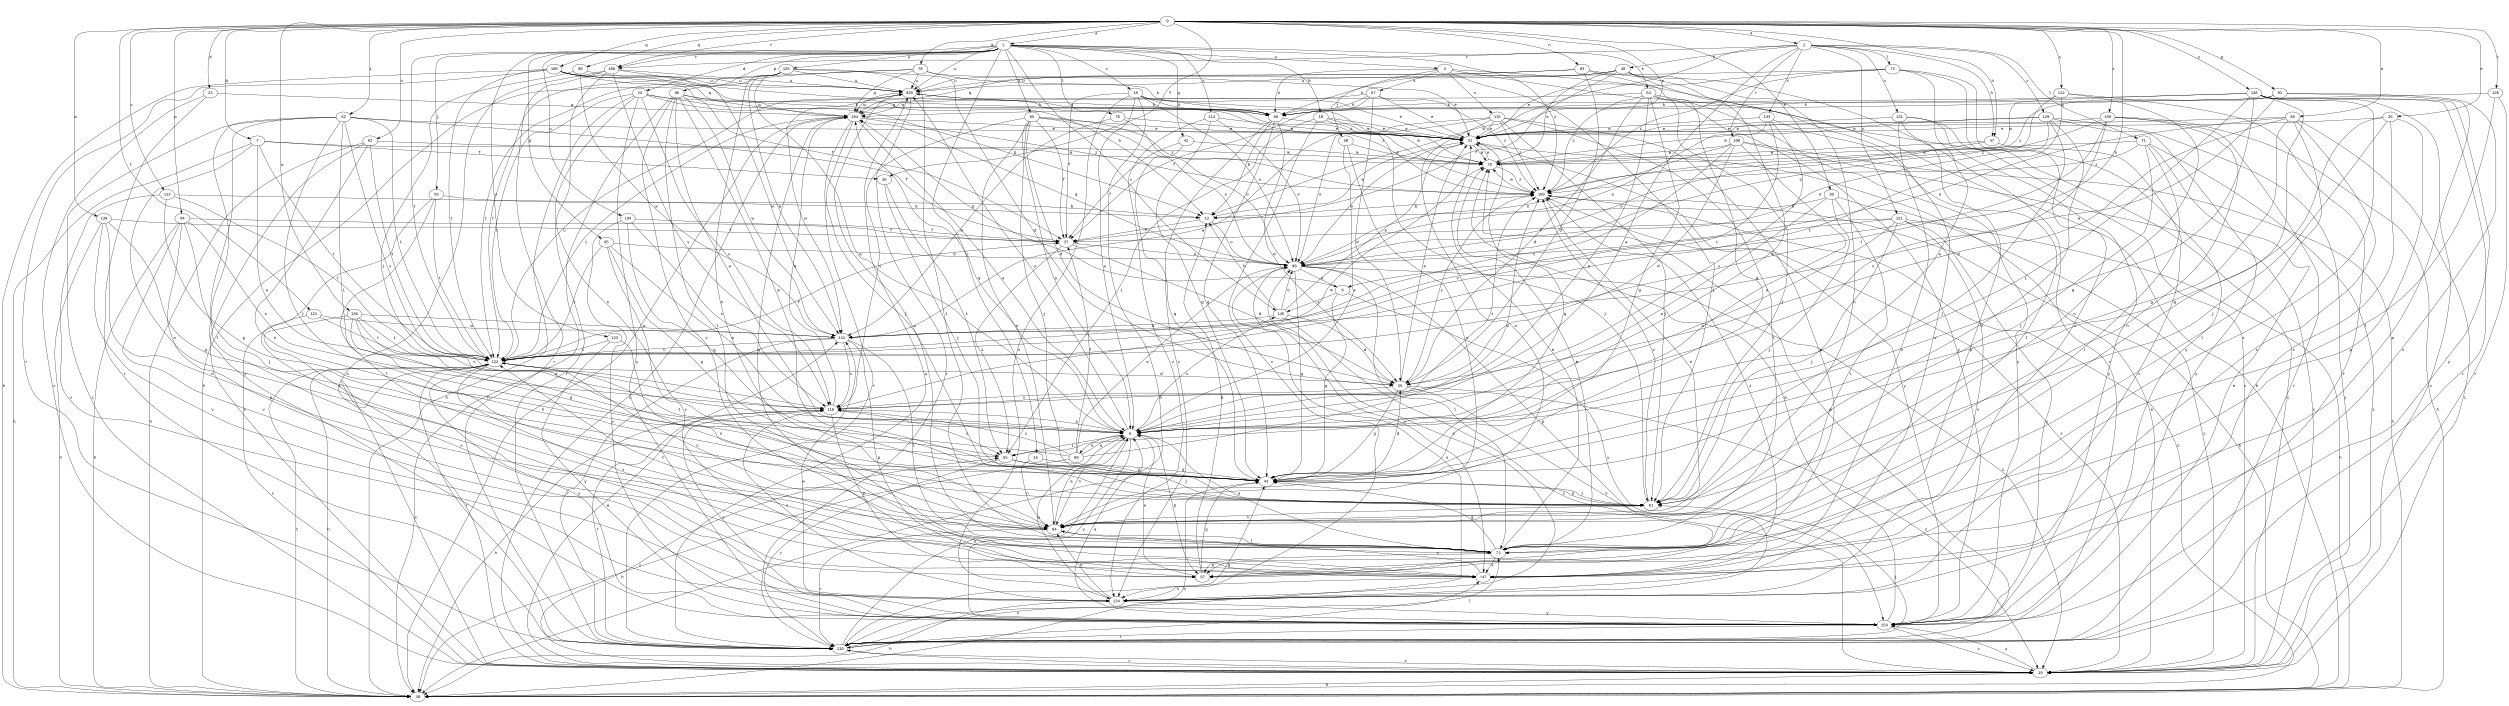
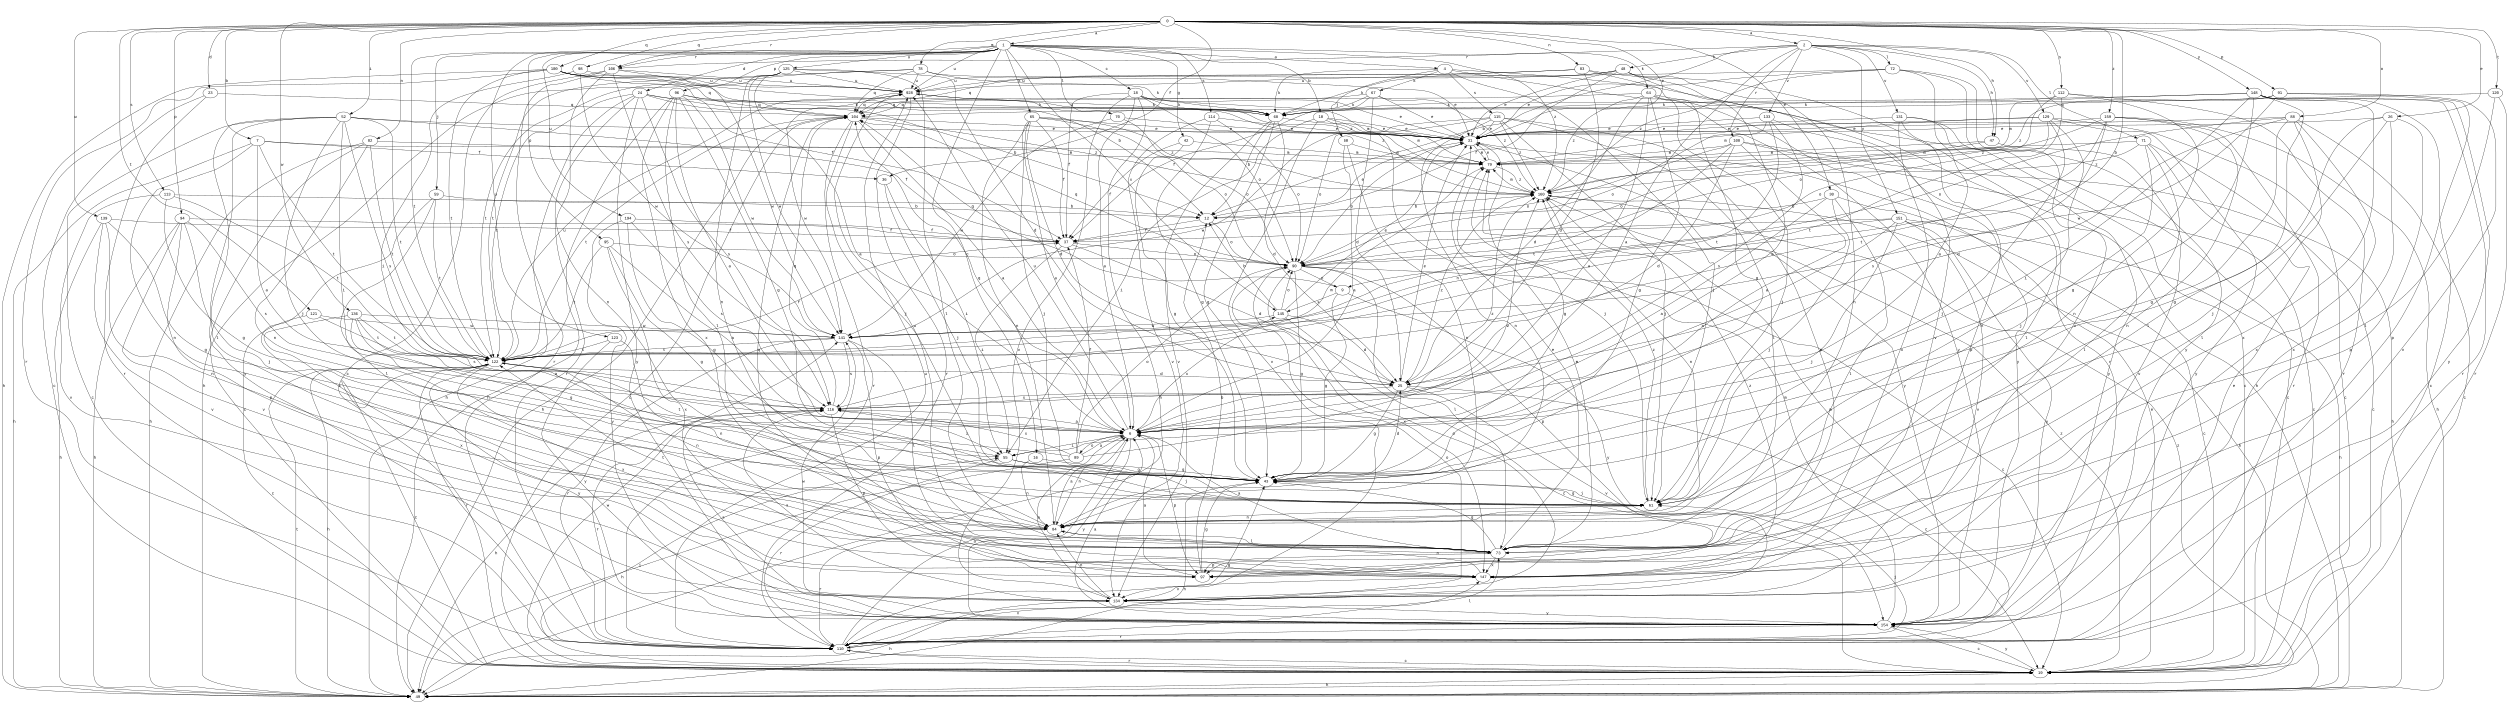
edge "48" -> "79": now "48" -> "31"
edge "65" -> "116": removed, label "s"
